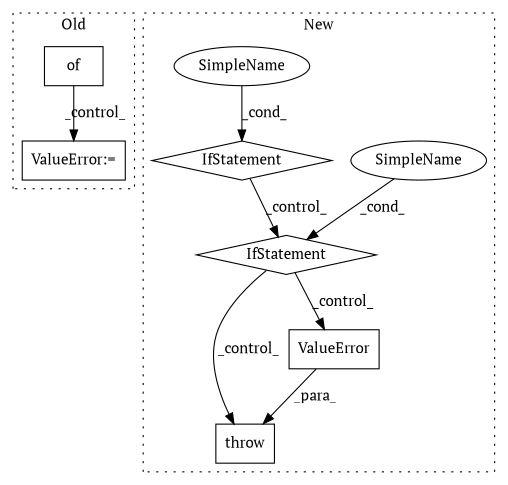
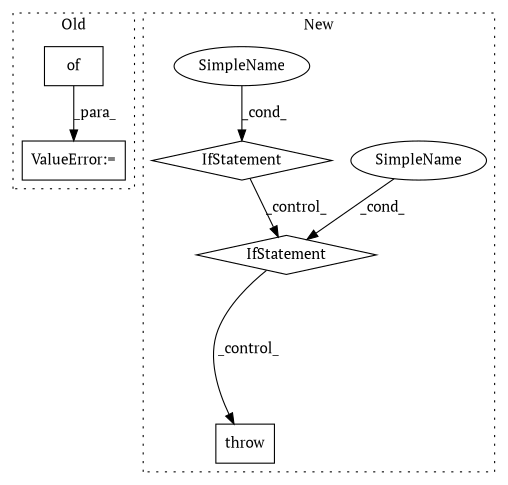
edge "of" -> "ValueError:=": label "_control_" -> "_para_"
node "ValueError": removed
